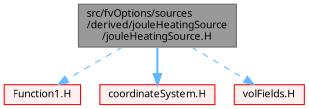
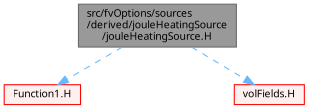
node "coordinateSystem.H": removed
